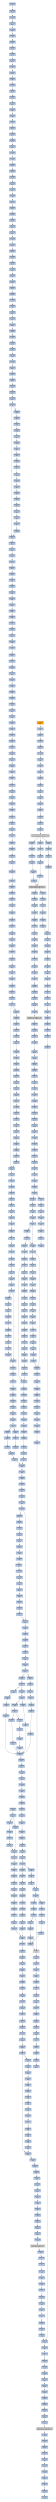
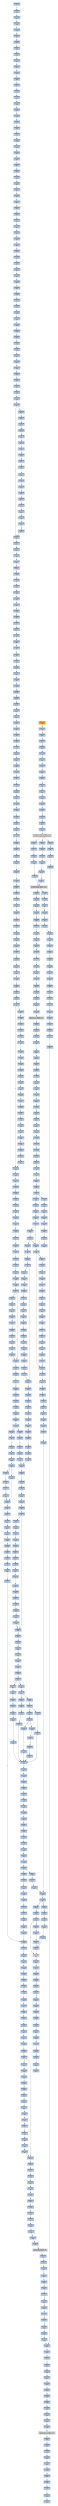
node "0x00440cb9 xorl": added
